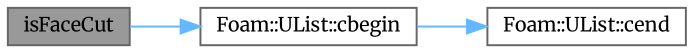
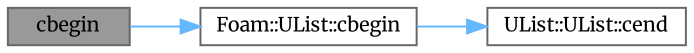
node "isFaceCut": label "isFaceCut" -> "cbegin"
node "Foam::UList::cend": label "Foam::UList::cend" -> "UList::UList::cend"
